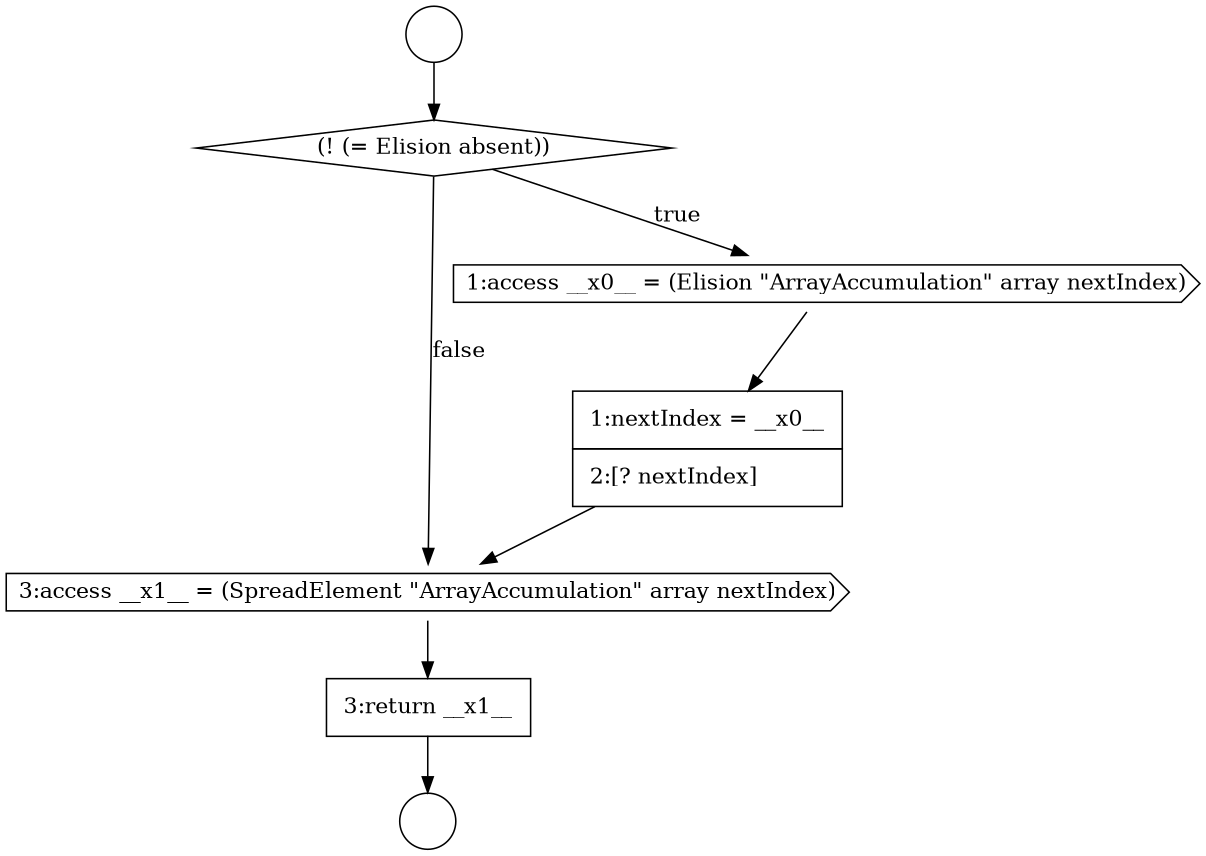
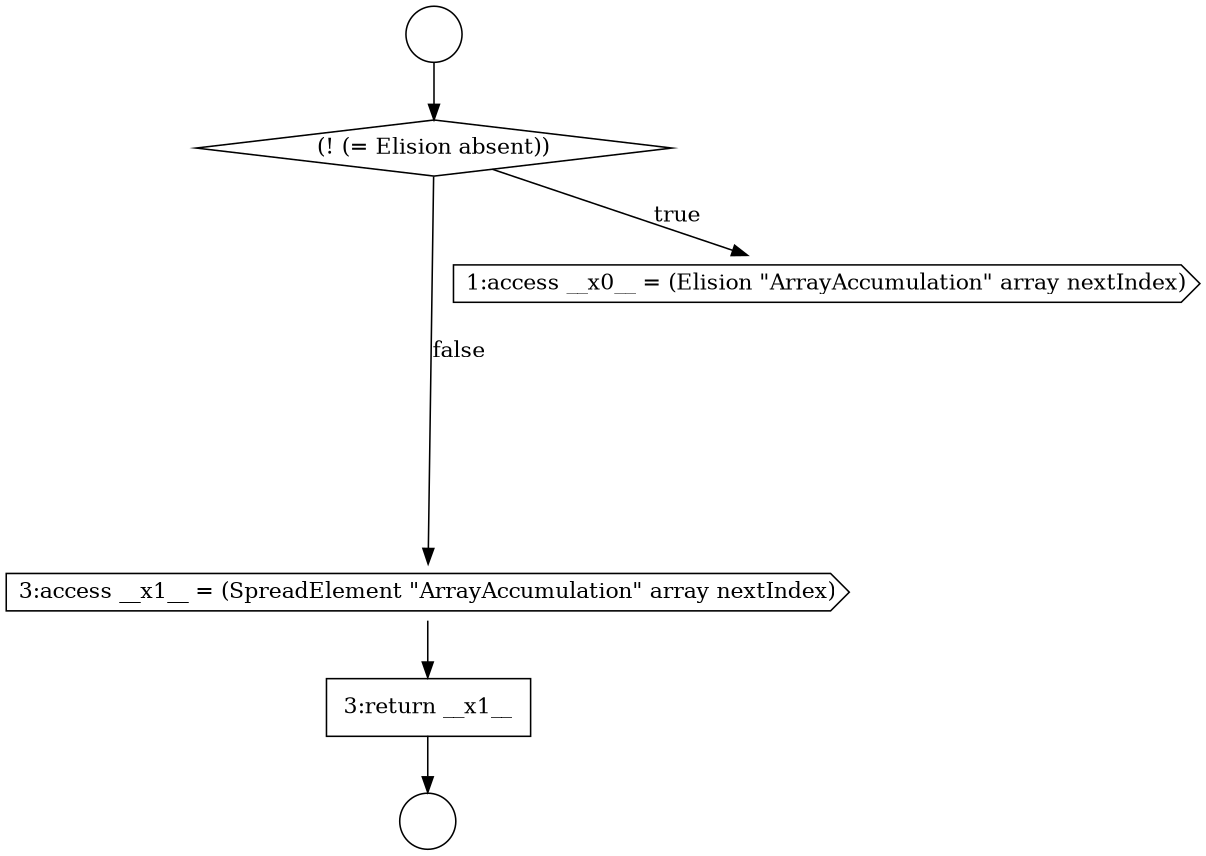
node "1:nextIndex = __x0__": removed
